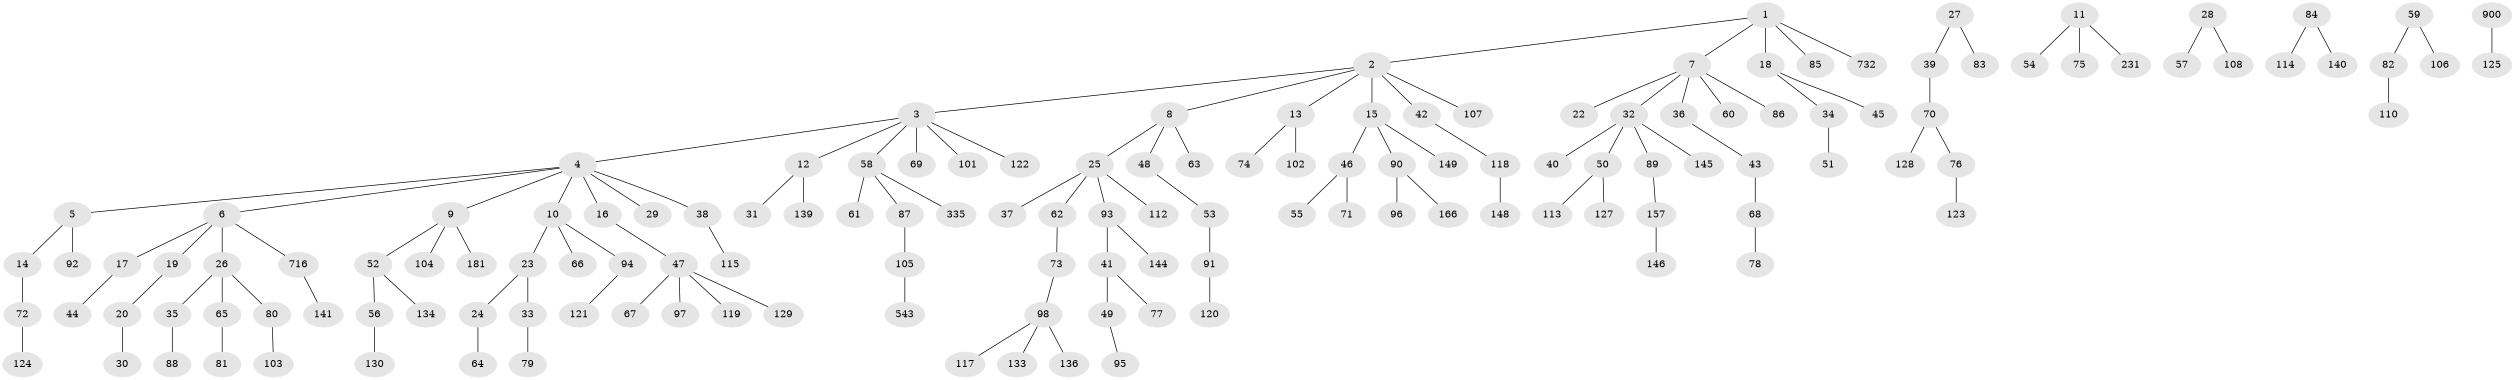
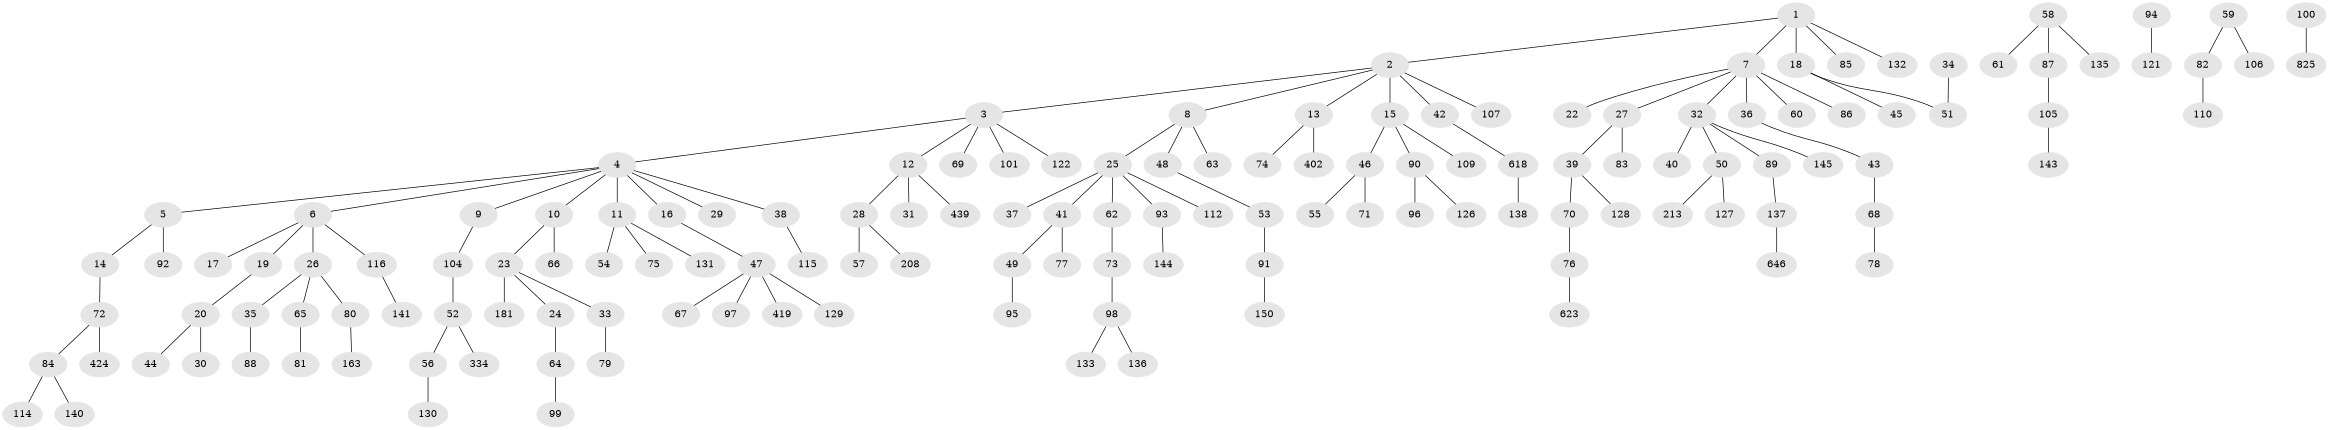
node "900": label "900" -> "100"
node "732": label "732" -> "132"
node "231": label "231" -> "131"
node "108": label "108" -> "208"
node "125": label "125" -> "825"
edge "7" -- "27": added
edge "18" -- "34": now "18" -- "51"
edge "3" -- "58": removed
edge "70" -- "128": now "39" -- "128"
node "102": label "102" -> "402"
node "149": label "149" -> "109"
node "118": label "118" -> "618"
edge "4" -- "11": added
edge "12" -- "28": added
node "139": label "139" -> "439"
node "335": label "335" -> "135"
node "166": label "166" -> "126"
node "148": label "148" -> "138"
node "113": label "113" -> "213"
node "157": label "157" -> "137"
node "123": label "123" -> "623"
edge "9" -- "52": now "104" -- "52"
edge "9" -- "181": now "23" -- "181"
edge "10" -- "94": removed
edge "93" -- "41": now "25" -- "41"
node "716": label "716" -> "116"
node "146": label "146" -> "646"
edge "17" -- "44": now "20" -- "44"
node "134": label "134" -> "334"
node "119": label "119" -> "419"
node "543": label "543" -> "143"
node "120": label "120" -> "150"
edge "72" -- "84": added
node "124": label "124" -> "424"
node "103": label "103" -> "163"
node "117": removed
node "99": added
